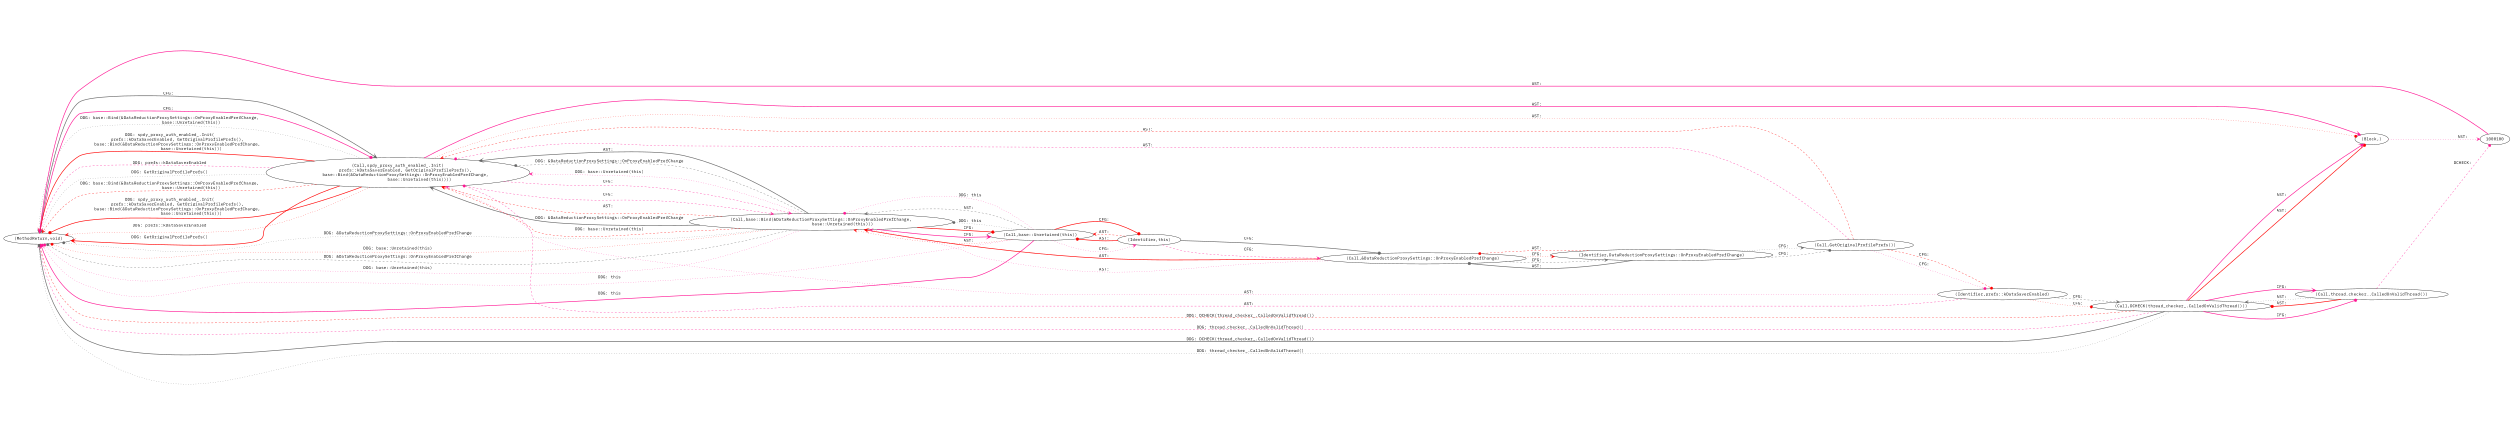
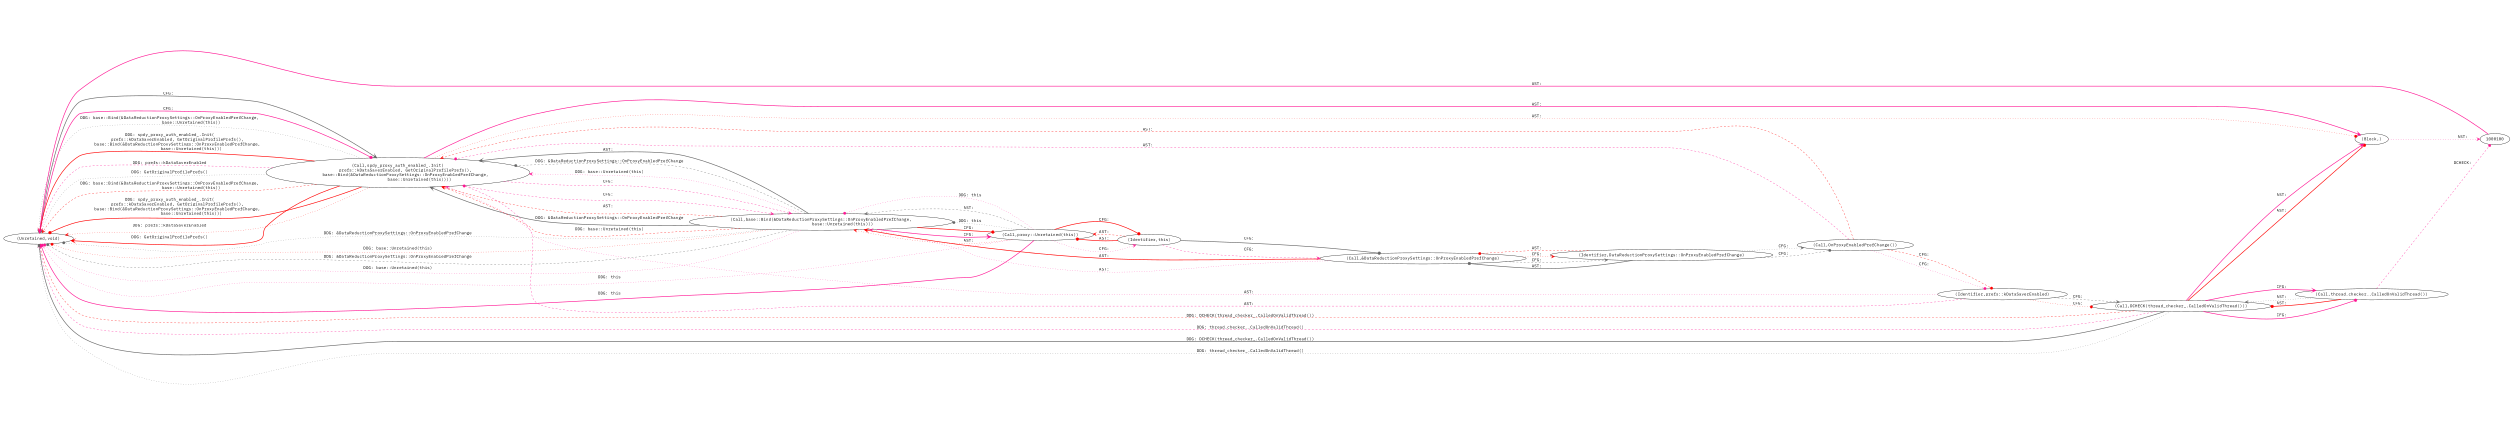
node "(Call,base::Unretained(this))": label "(Call,base::Unretained(this))" -> "(Call,proxy::Unretained(this))"
node "(MethodReturn,void)": label "(MethodReturn,void)" -> "(Unretained,void)"
node "(Call,GetOriginalProfilePrefs())": label "(Call,GetOriginalProfilePrefs())" -> "(Call,OnProxyEnabledPrefChange())"
